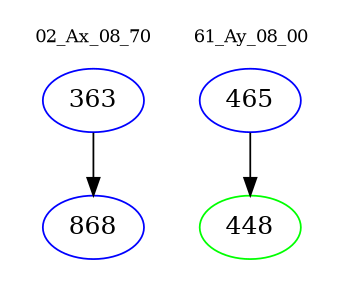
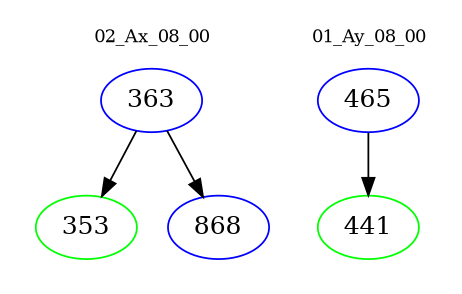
cluster "02_Ax_08_70": label "02_Ax_08_70" -> "02_Ax_08_00"
cluster "61_Ay_08_00": label "61_Ay_08_00" -> "01_Ay_08_00"
node "353": added
node "448": label "448" -> "441"
